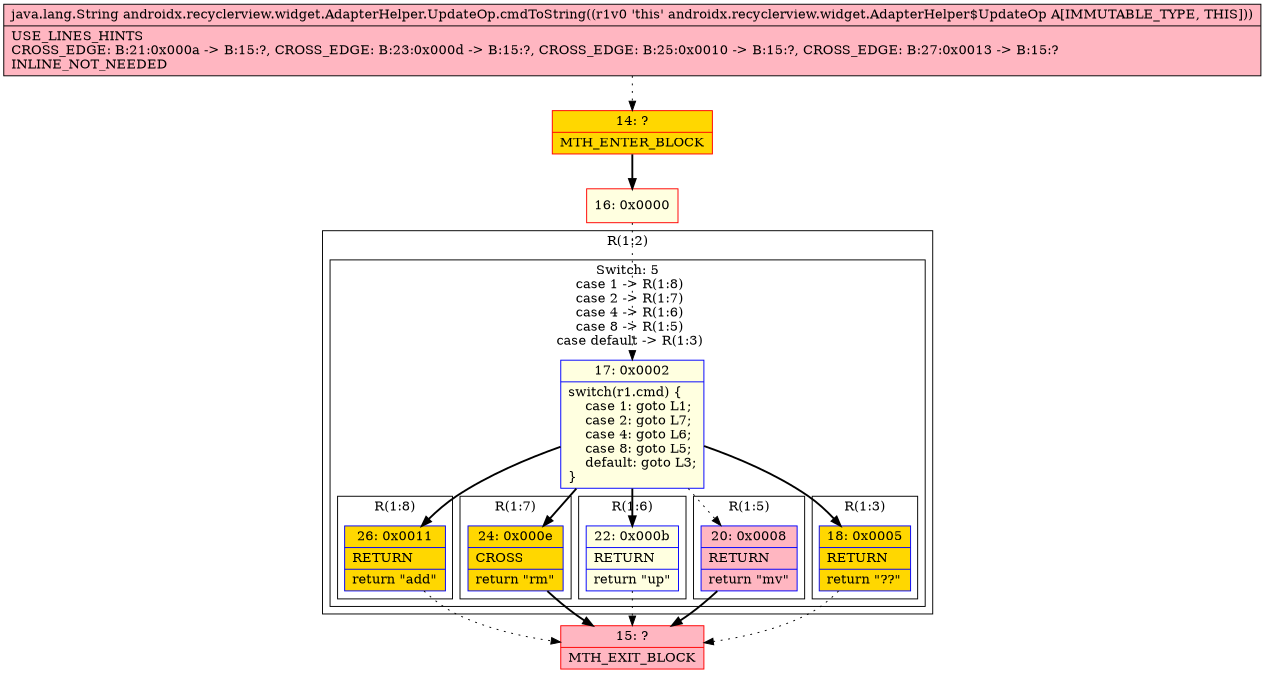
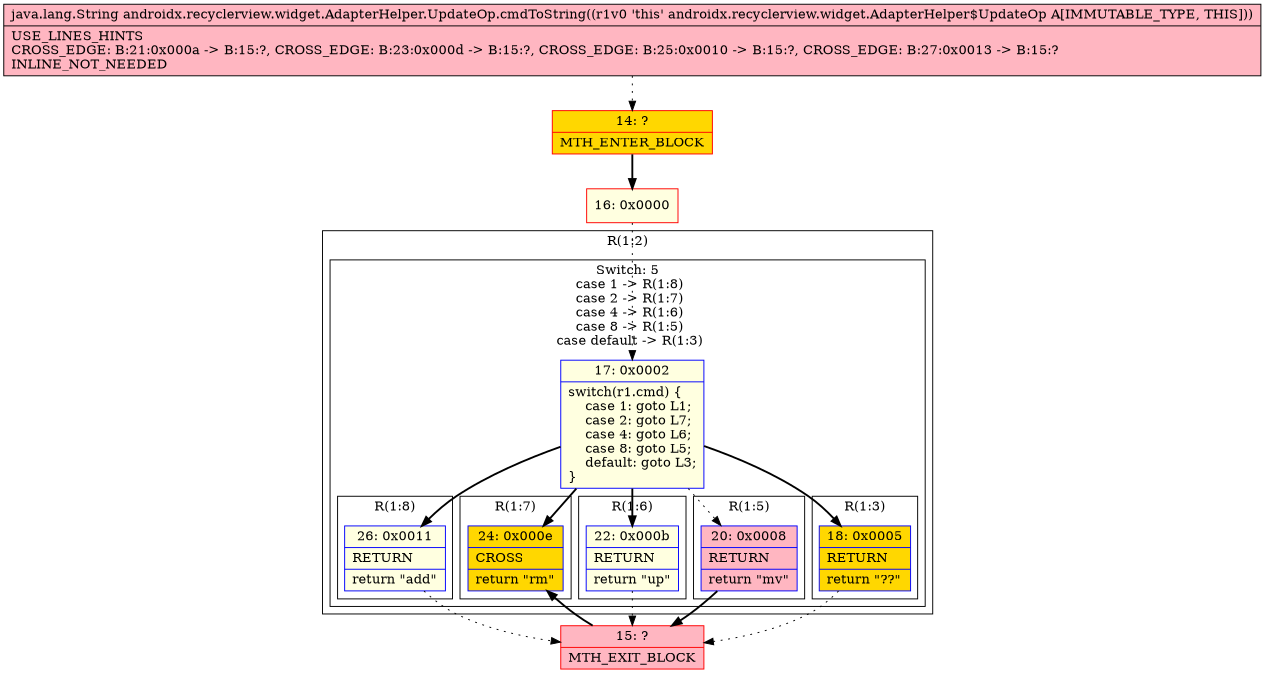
node "26: 0x0011": fillcolor gold -> lightyellow
edge "24: 0x000e" -> "15: ?": reversed
